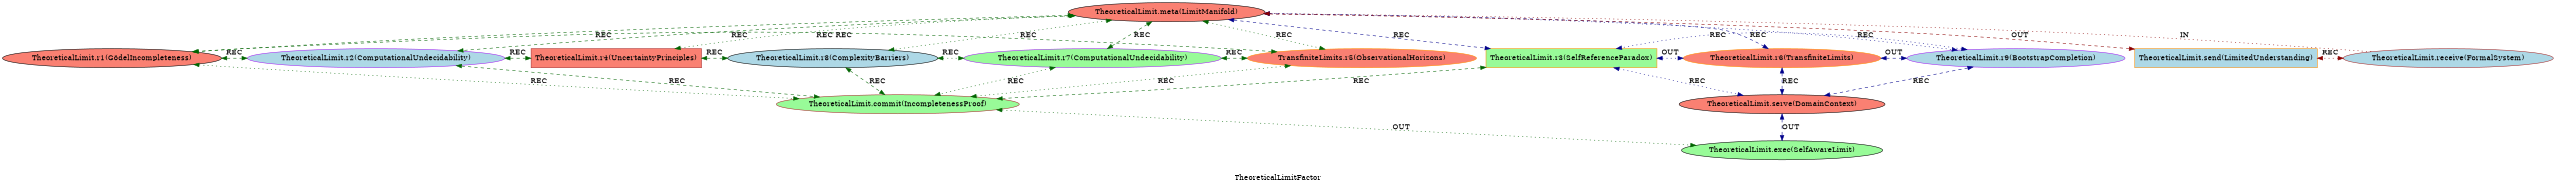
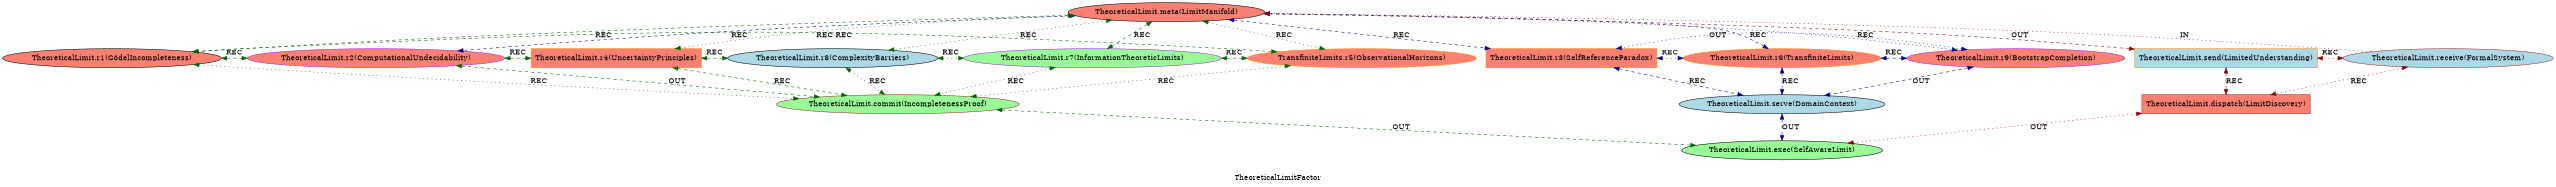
edge "TheoreticalLimit.meta(LimitManifold)" -- "TheoreticalLimit.r2(ComputationalUndecidability)": color darkgreen -> darkblue
edge "TheoreticalLimit.r3(SelfReferenceParadox)" -- "TheoreticalLimit.r9(BootstrapCompletion)": label "REC" -> "OUT"
edge "TheoreticalLimit.r3(SelfReferenceParadox)" -- "TheoreticalLimit.r6(TransfiniteLimits)": label "OUT" -> "REC"
edge "TheoreticalLimit.r6(TransfiniteLimits)" -- "TheoreticalLimit.r9(BootstrapCompletion)": label "OUT" -> "REC"
node "TheoreticalLimit.r2(ComputationalUndecidability)": fillcolor lightblue -> salmon
node "TheoreticalLimit.r4(UncertaintyPrinciples)": color brown -> darkorange
node "TheoreticalLimit.r7(ComputationalUndecidability)": label "TheoreticalLimit.r7(ComputationalUndecidability)" -> "TheoreticalLimit.r7(InformationTheoreticLimits)"
node "TheoreticalLimit.r3(SelfReferenceParadox)": fillcolor palegreen -> salmon
node "TheoreticalLimit.r9(BootstrapCompletion)": fillcolor lightblue -> salmon
edge "TheoreticalLimit.r2(ComputationalUndecidability)" -- "TheoreticalLimit.commit(IncompletenessProof)": label "REC" -> "OUT"
edge "TheoreticalLimit.r8(ComplexityBarriers)" -- "TheoreticalLimit.commit(IncompletenessProof)": style dashed -> dotted
edge "TheoreticalLimit.r9(BootstrapCompletion)" -- "TheoreticalLimit.serve(DomainContext)": label "REC" -> "OUT"
edge "TheoreticalLimit.r3(SelfReferenceParadox)" -- "TheoreticalLimit.serve(DomainContext)": style dotted -> dashed
edge "TheoreticalLimit.r3(SelfReferenceParadox)" -- "TheoreticalLimit.commit(IncompletenessProof)": now "TheoreticalLimit.r4(UncertaintyPrinciples)" -- "TheoreticalLimit.commit(IncompletenessProof)"
node "TheoreticalLimit.serve(DomainContext)": fillcolor salmon -> lightblue
node "TheoreticalLimit.dispatch(LimitDiscovery)": added
edge "TheoreticalLimit.commit(IncompletenessProof)" -- "TheoreticalLimit.exec(SelfAwareLimit)": style dotted -> dashed
